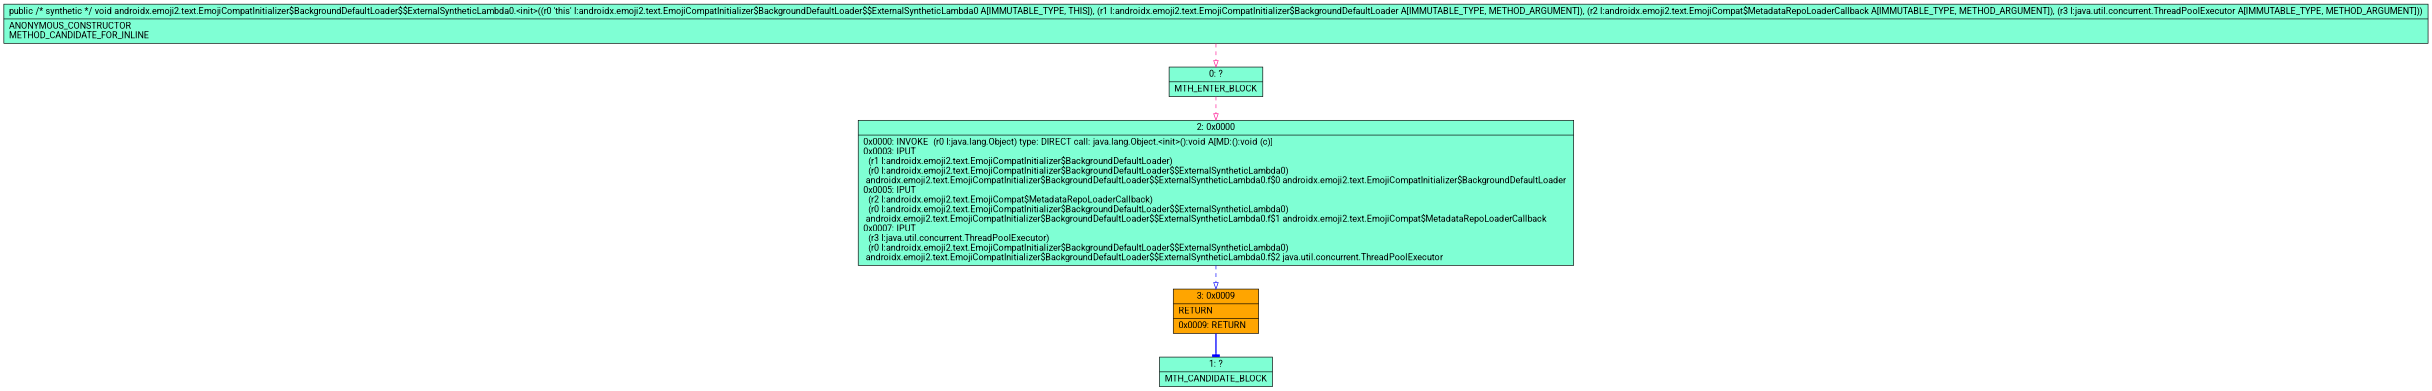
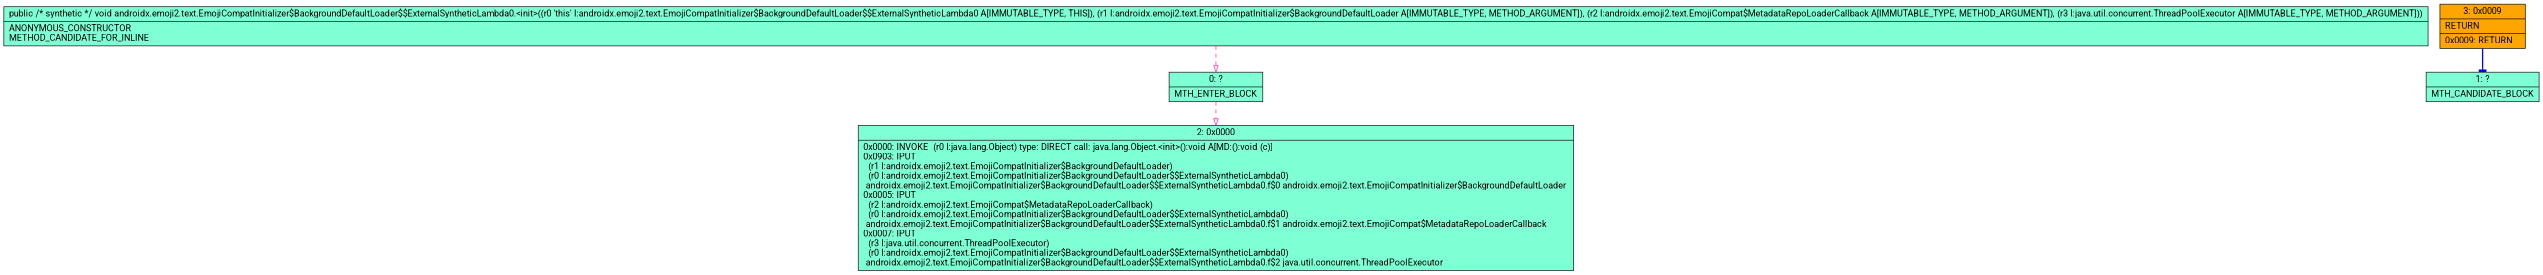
node "2: 0x0000": text "0x0003: IPUT" -> "0x0903: IPUT"
edge "2: 0x0000" -> "3: 0x0009": removed
